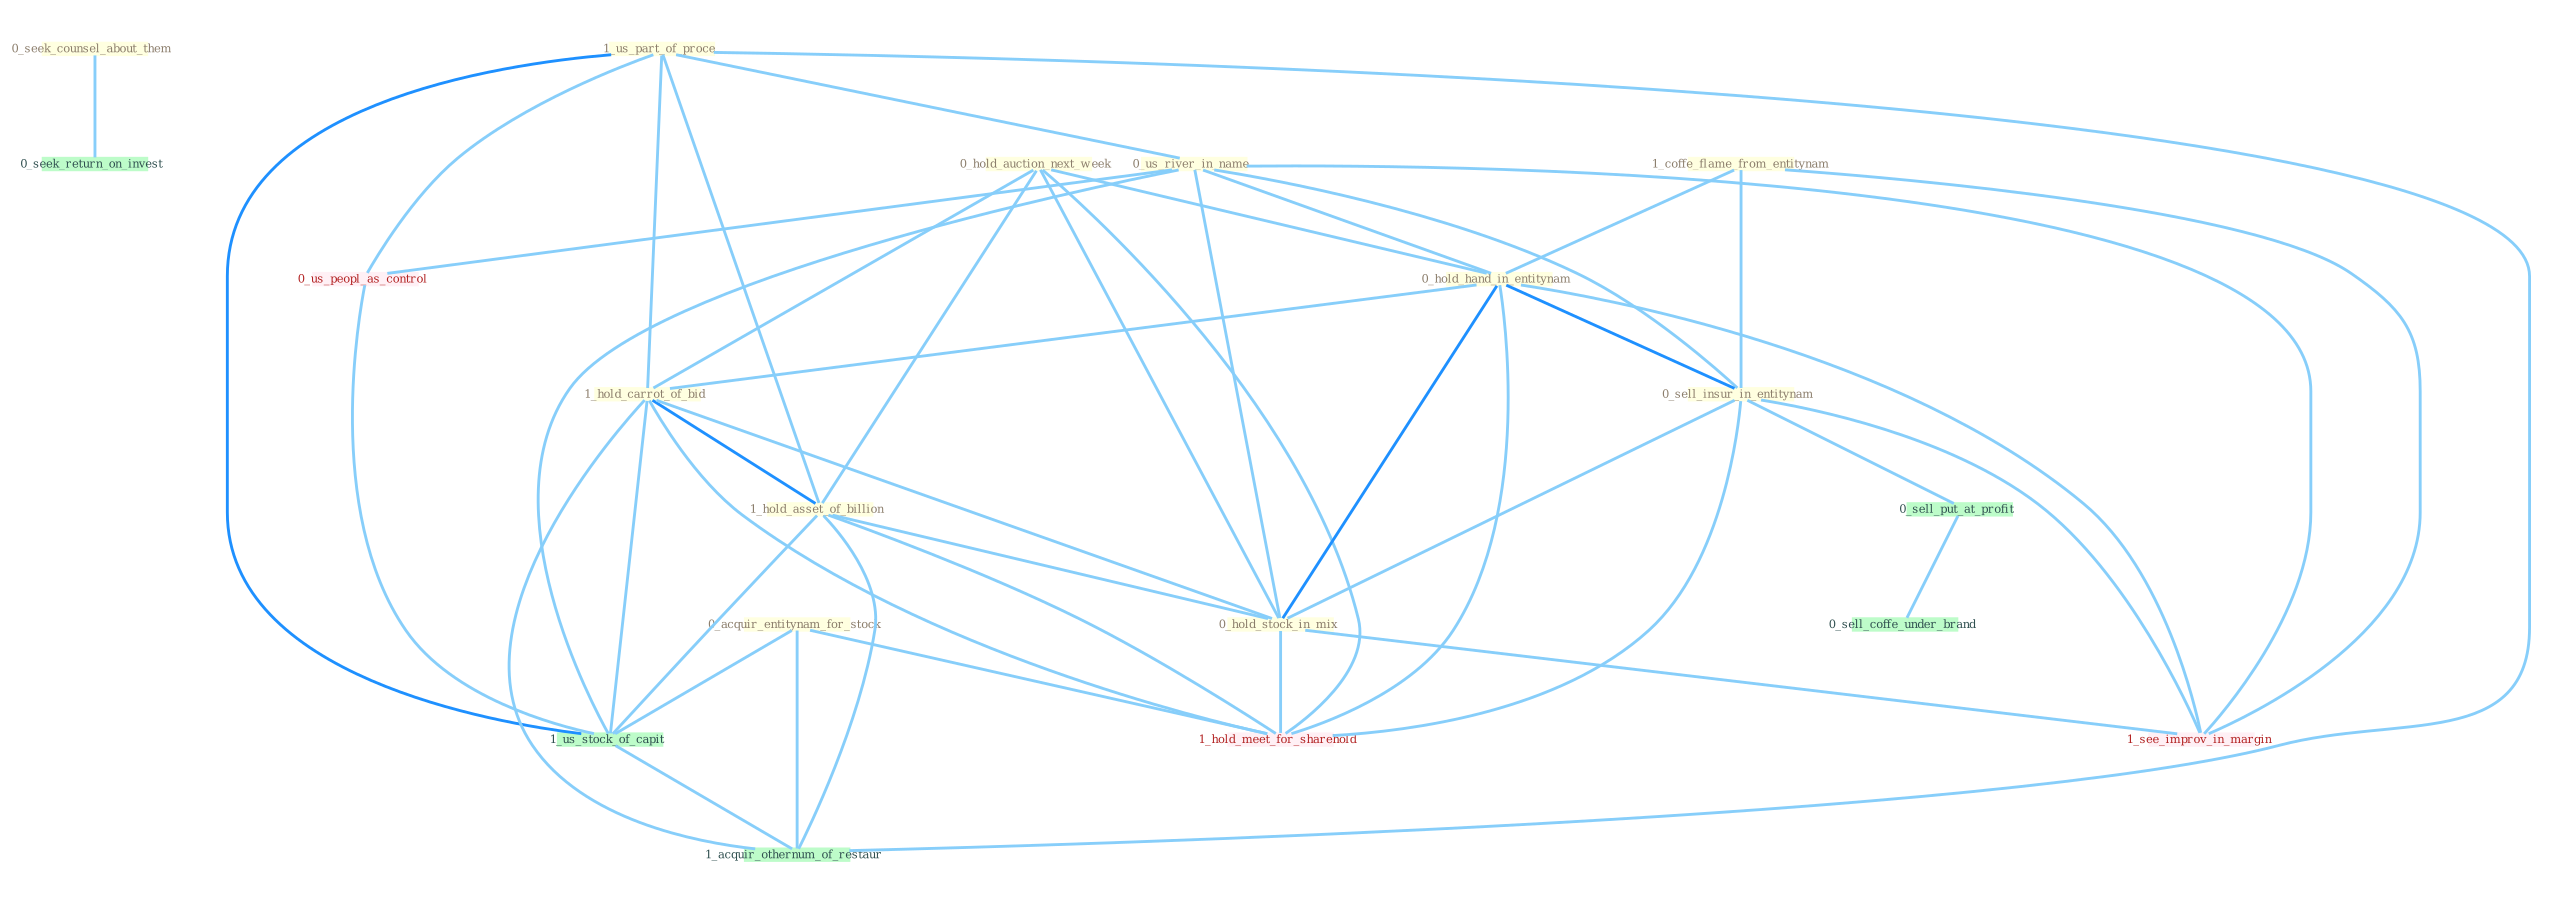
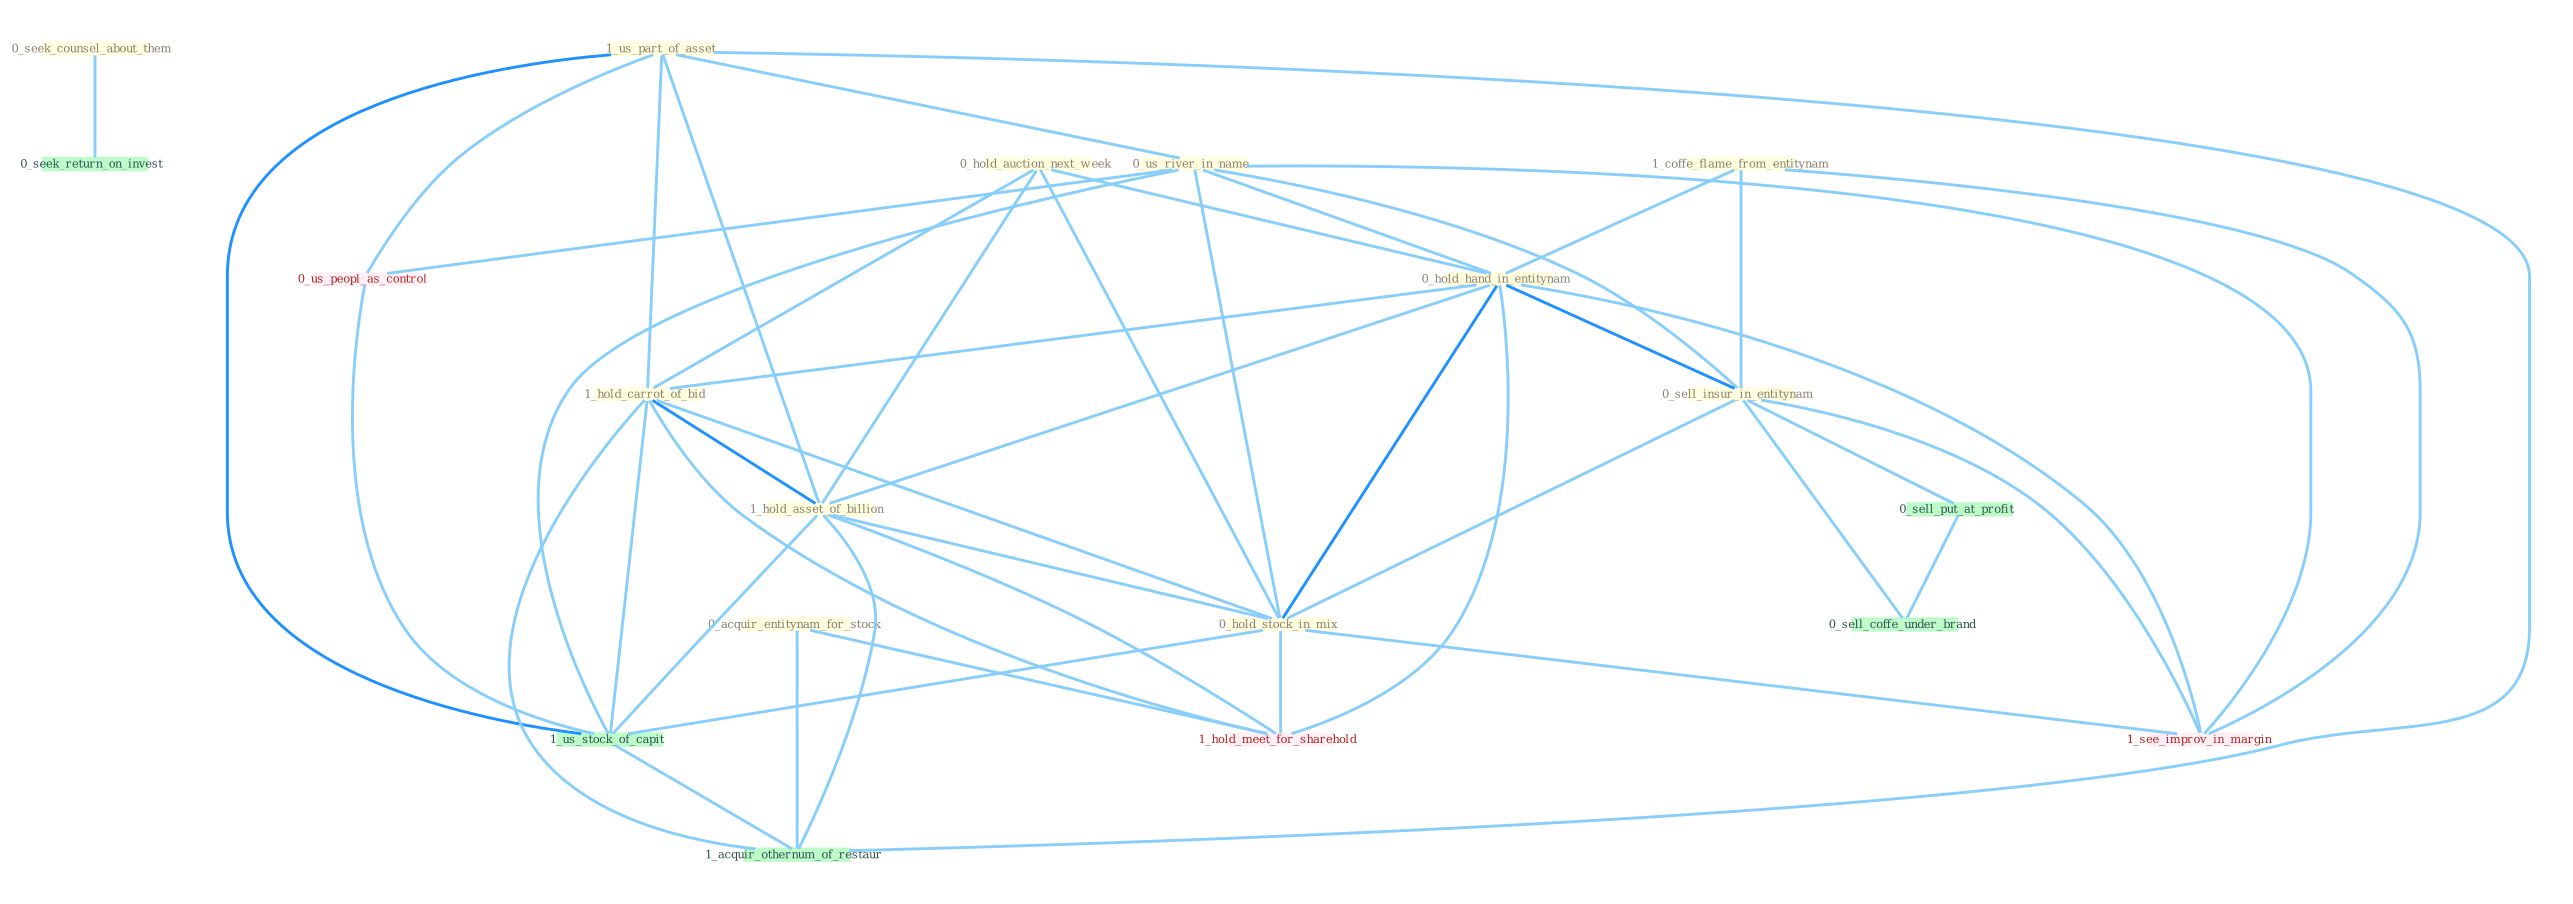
node "1_us_part_of_proce": label "1_us_part_of_proce" -> "1_us_part_of_asset"
edge "0_hold_hand_in_entitynam" -- "1_hold_asset_of_billion": added
edge "0_hold_auction_next_week" -- "1_hold_meet_for_sharehold": removed
edge "0_sell_insur_in_entitynam" -- "1_hold_meet_for_sharehold": now "0_sell_insur_in_entitynam" -- "0_sell_coffe_under_brand"
edge "0_acquir_entitynam_for_stock" -- "1_us_stock_of_capit": now "0_hold_stock_in_mix" -- "1_us_stock_of_capit"
